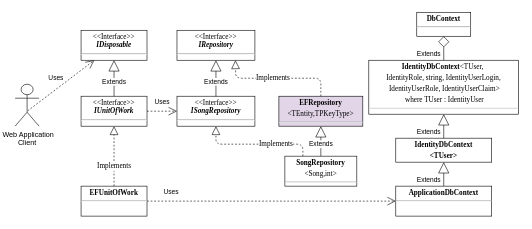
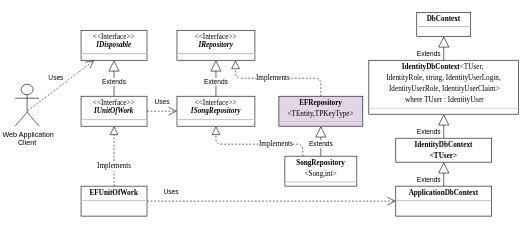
edge "IdentityDbContext<TUser, IdentityRole, string, IdentityUserLogin, IdentityUserRole, IdentityUserClaim> where TUser : IdentityUser" -> "DbContext": arrowhead diamond -> block
